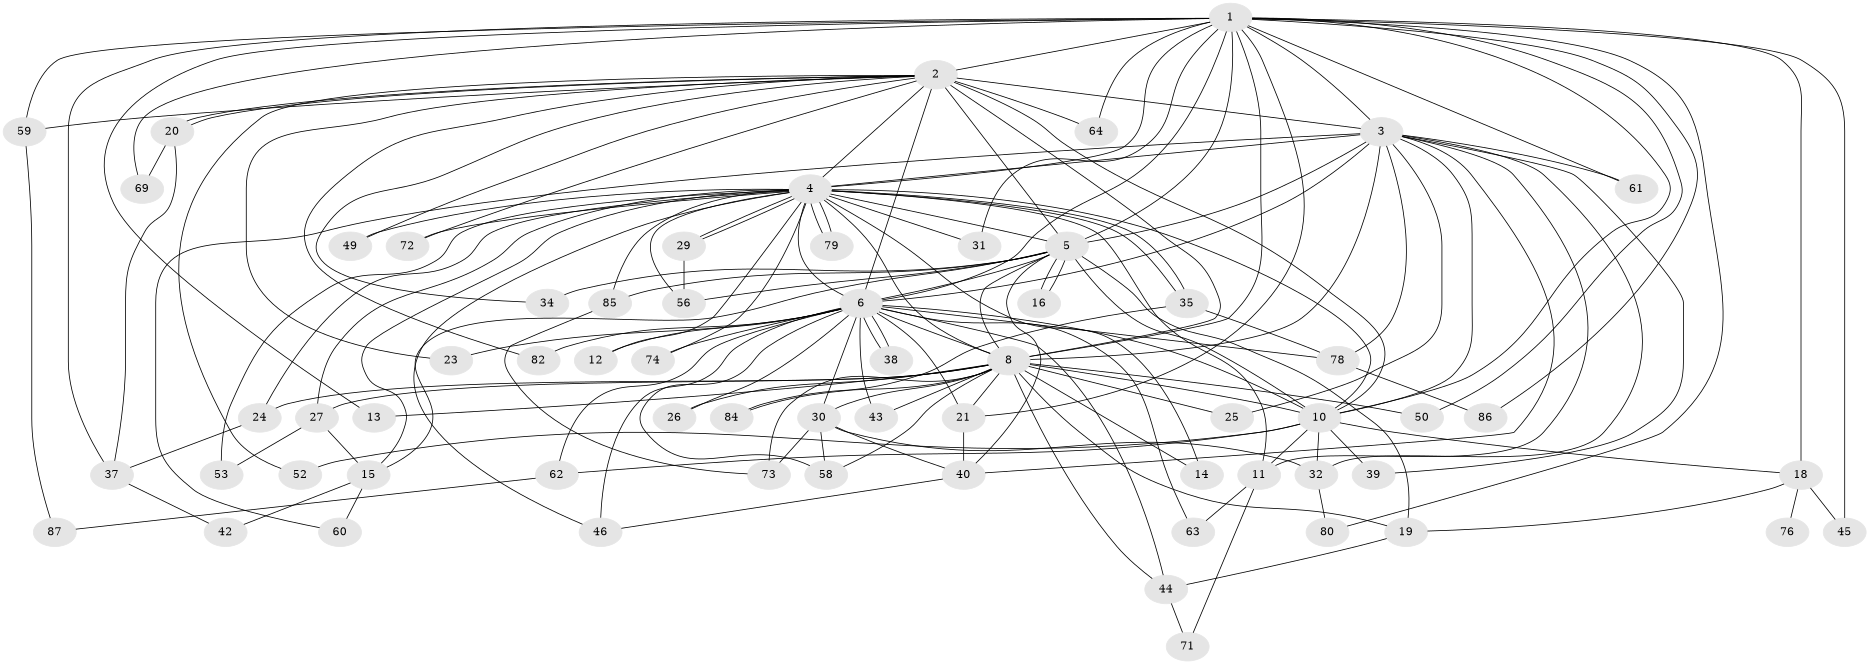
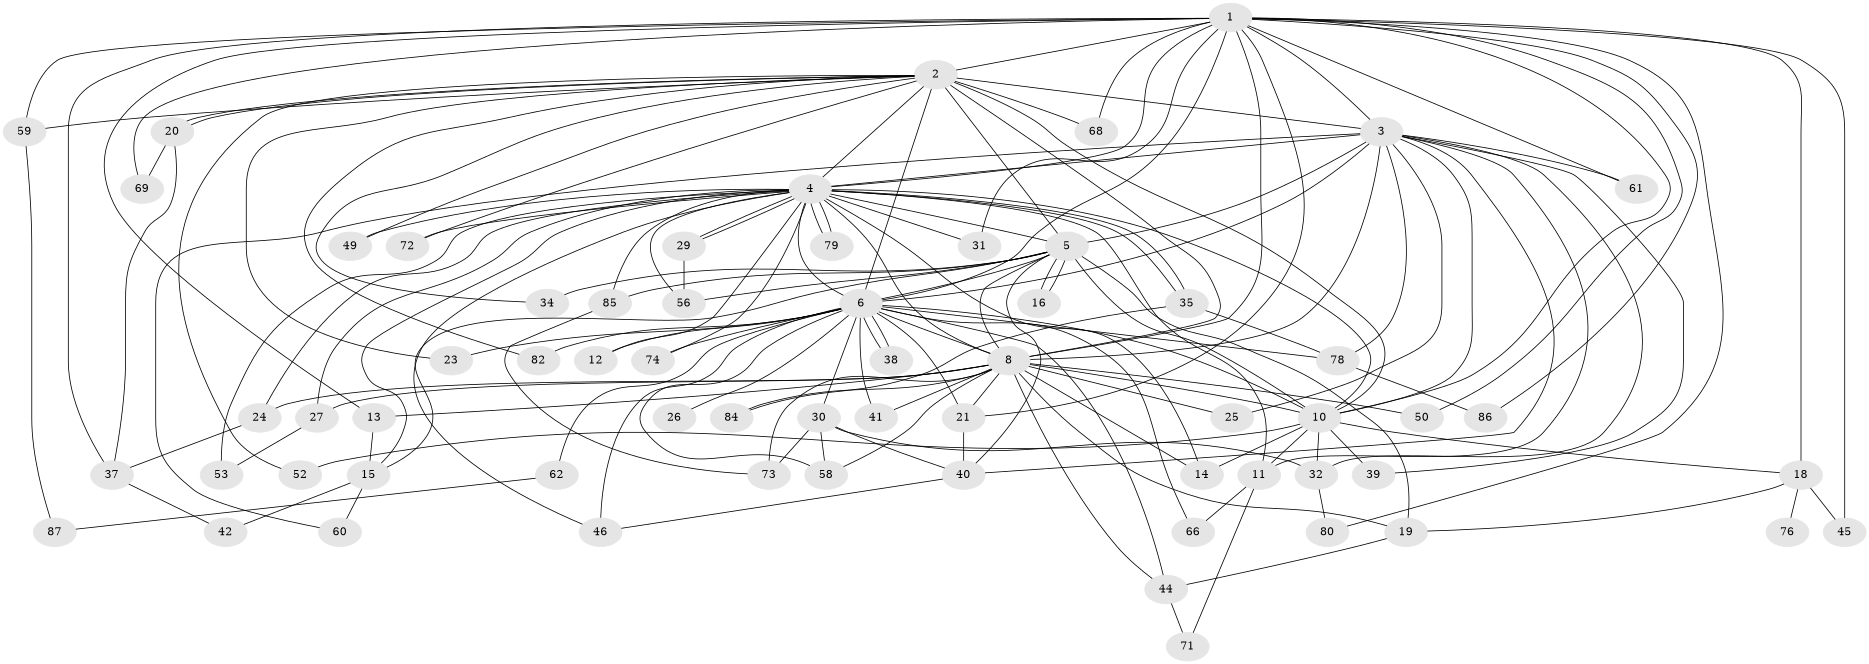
node "64": label "64" -> "68"
edge "1" -- "5": removed
edge "8" -- "26": removed
edge "8" -- "30": removed
node "43": label "43" -> "41"
edge "27" -- "15": now "13" -- "15"
edge "10" -- "62": now "10" -- "14"
node "63": label "63" -> "66"
